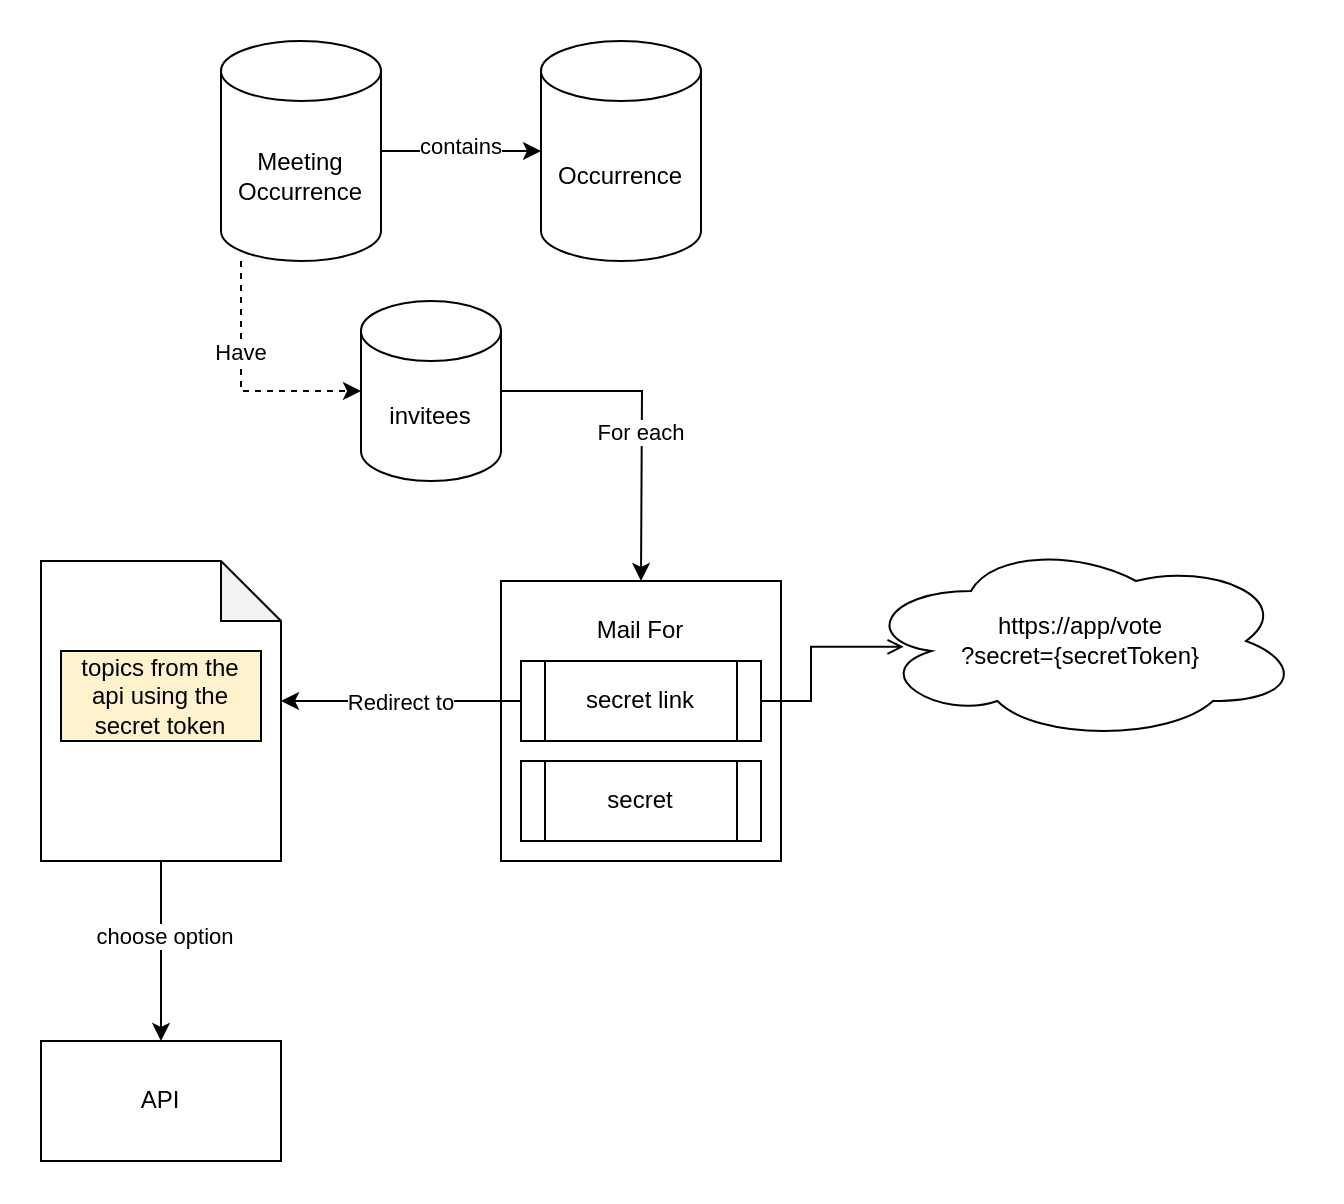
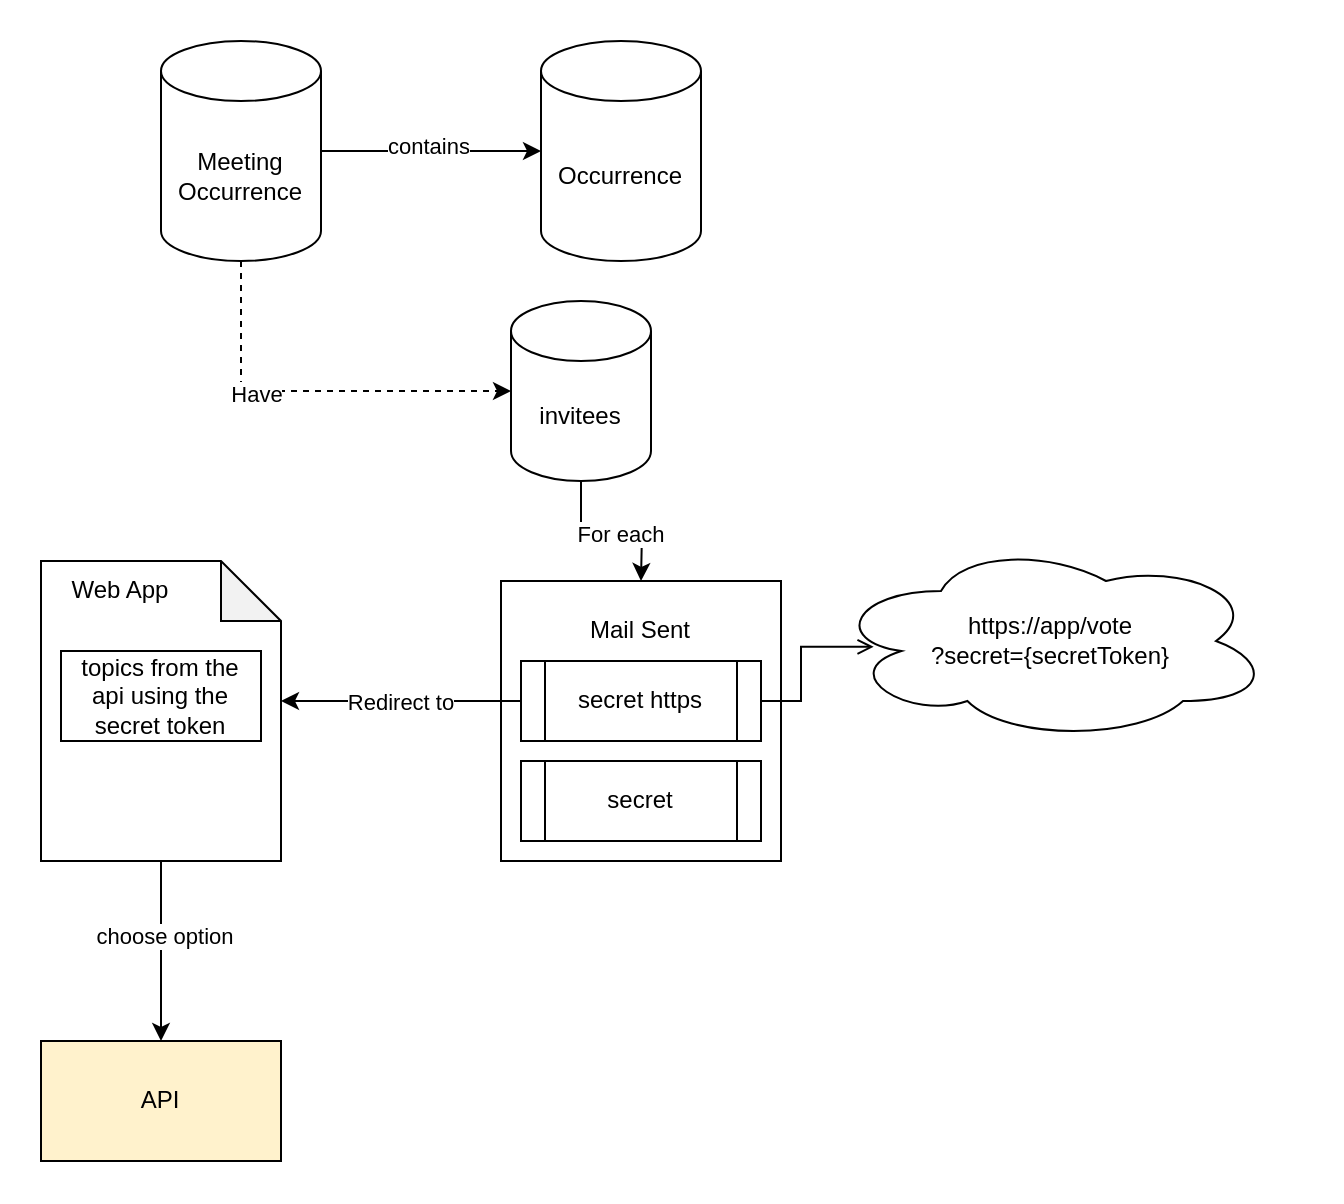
node "Meeting Occurrence": moved (301, 151) -> (241, 151)
node "invitees": moved (431, 391) -> (581, 391)
node "Web App": added
node "Mail For": label "Mail For" -> "Mail Sent"
node "https://app/vote ?secret={secretToken}": moved (1081, 641) -> (1051, 641)
node "topics from the api using the secret token": fillcolor #fff2cc -> #ffffff
node "secret link": label "secret link" -> "secret https"
node "API": fillcolor #ffffff -> #fff2cc
